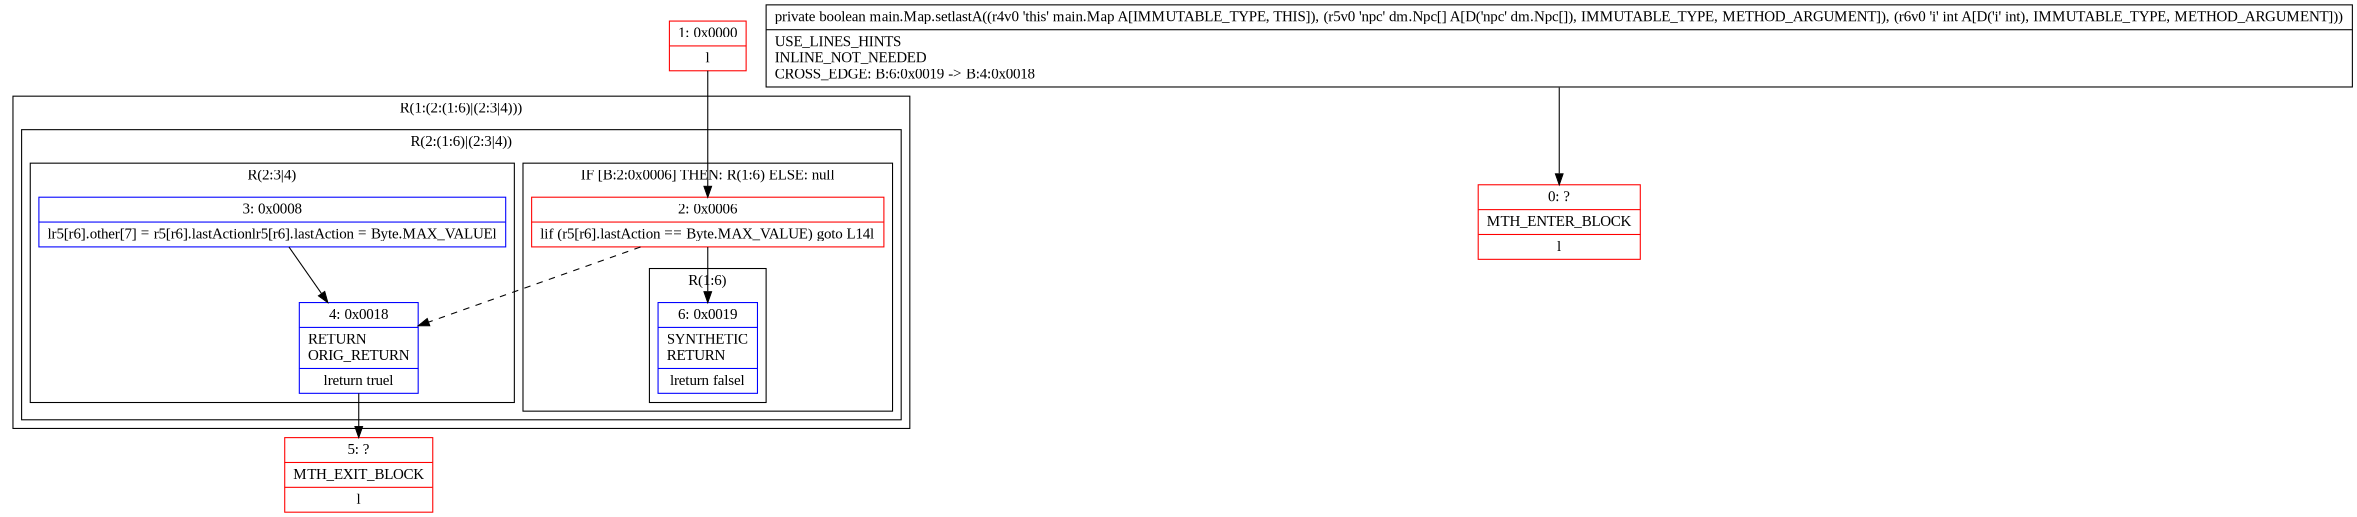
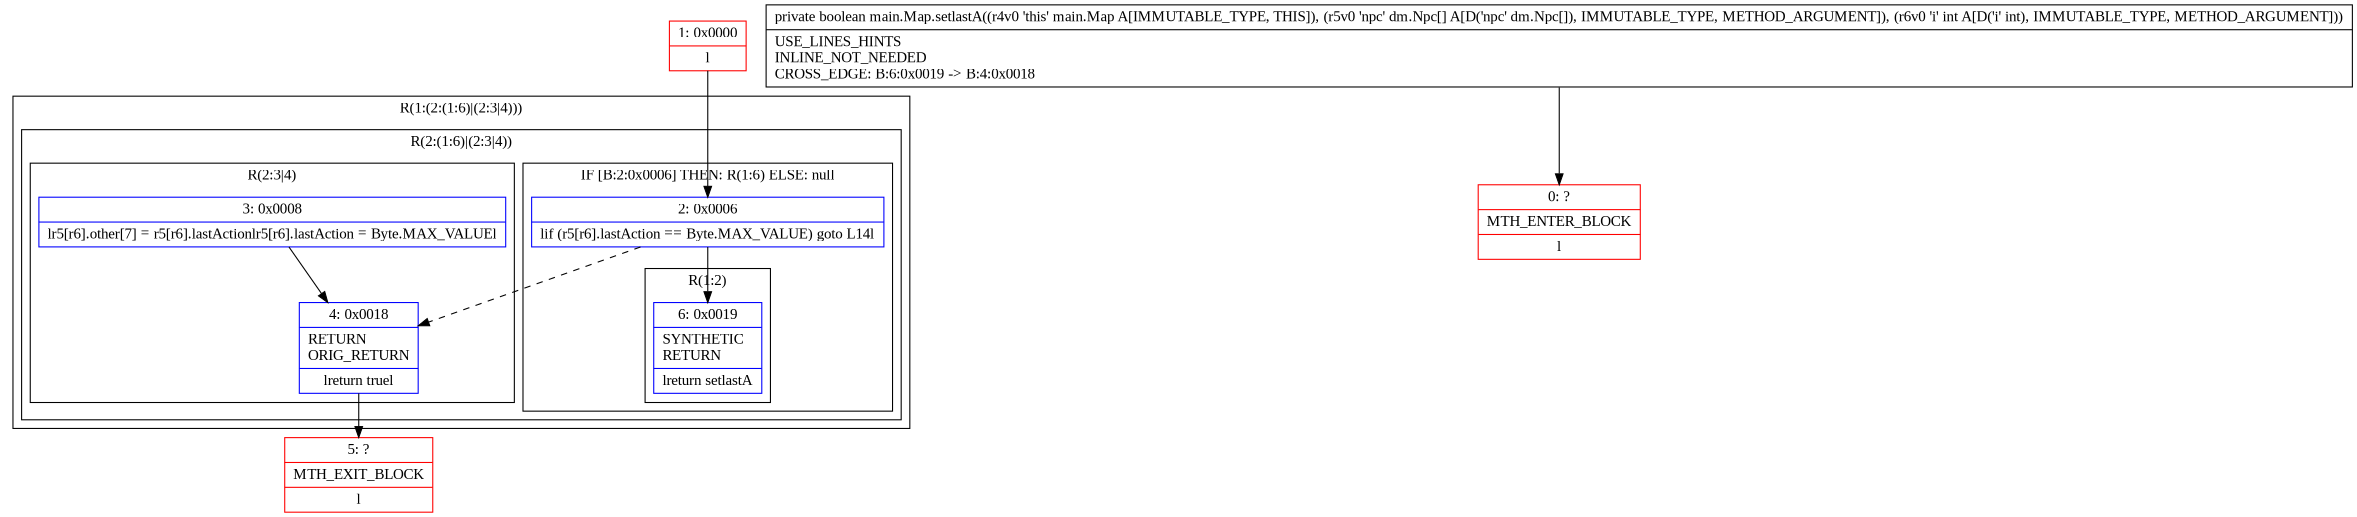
node "2: 0x0006": color red -> blue
cluster "R(1:6)": label "R(1:6)" -> "R(1:2)"
node "6: 0x0019": text "lreturn falsel" -> "lreturn setlastA"
